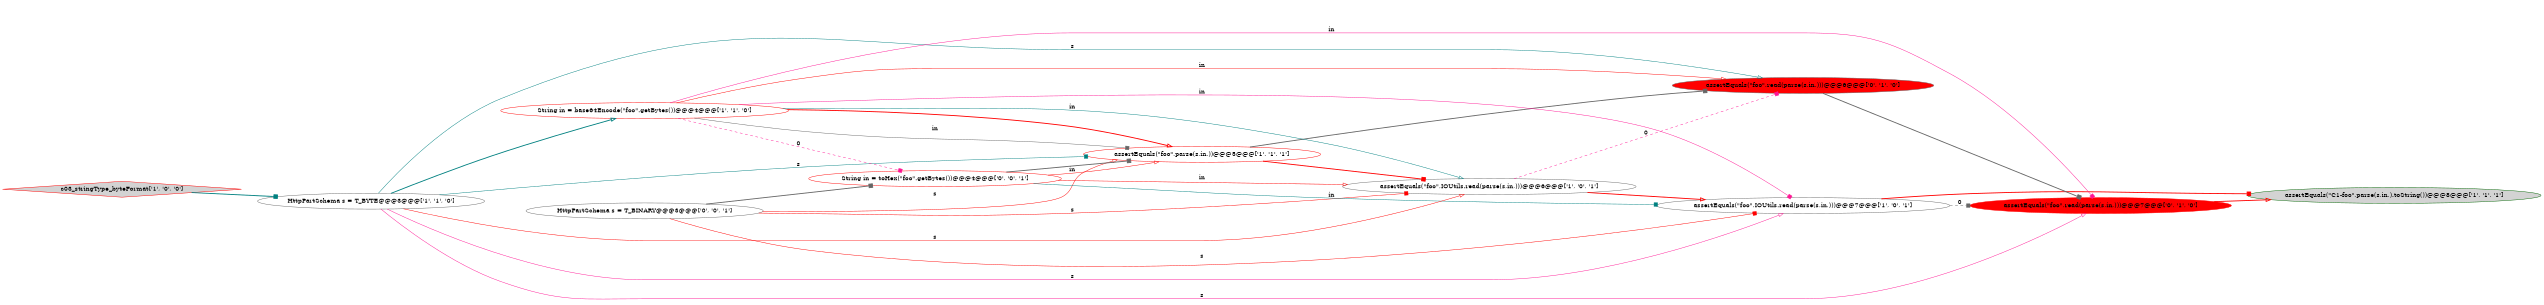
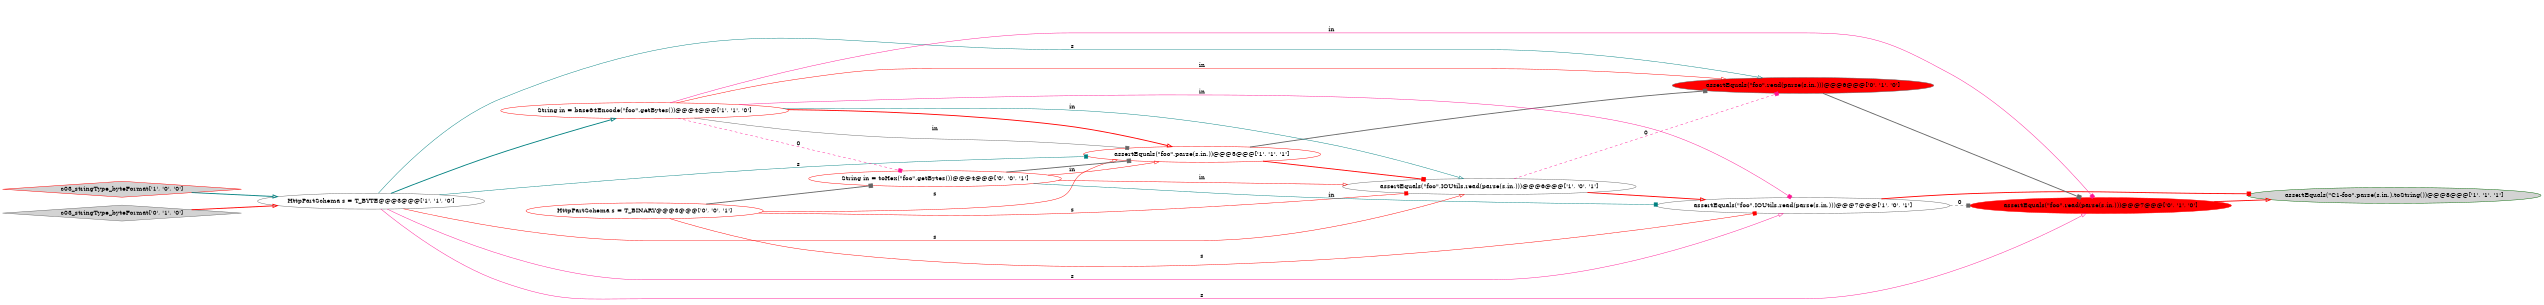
edge "c03_stringType_byteFormat['1', '0', '0']" -> "HttpPartSchema s = T_BYTE@@@3@@@['1', '1', '0']": arrowhead box -> onormal
node "HttpPartSchema s = T_BINARY@@@3@@@['0', '0', '1']": color gray40 -> red
node "c03_stringType_byteFormat['0', '1', '0']": added
